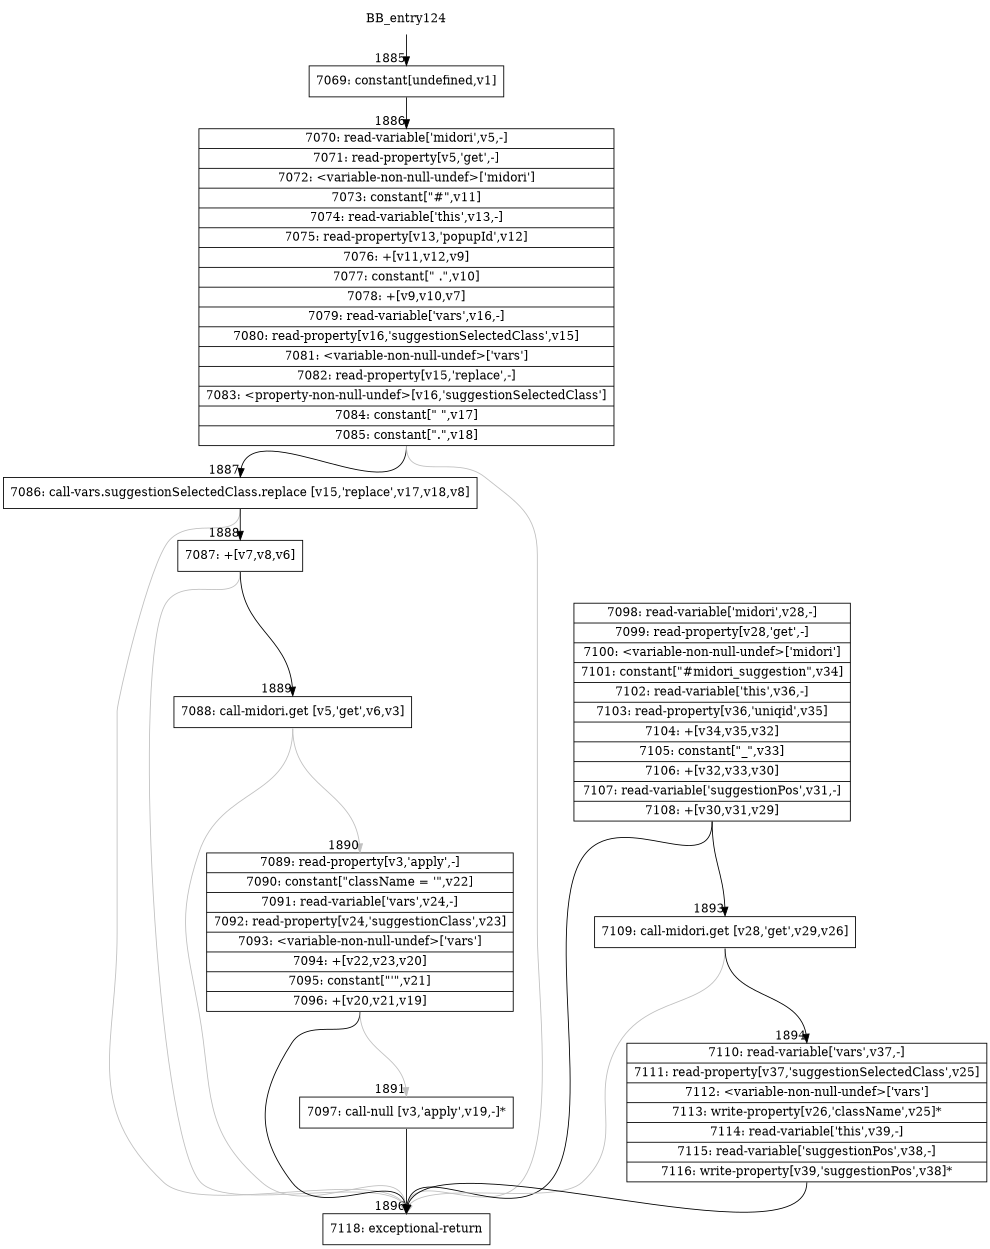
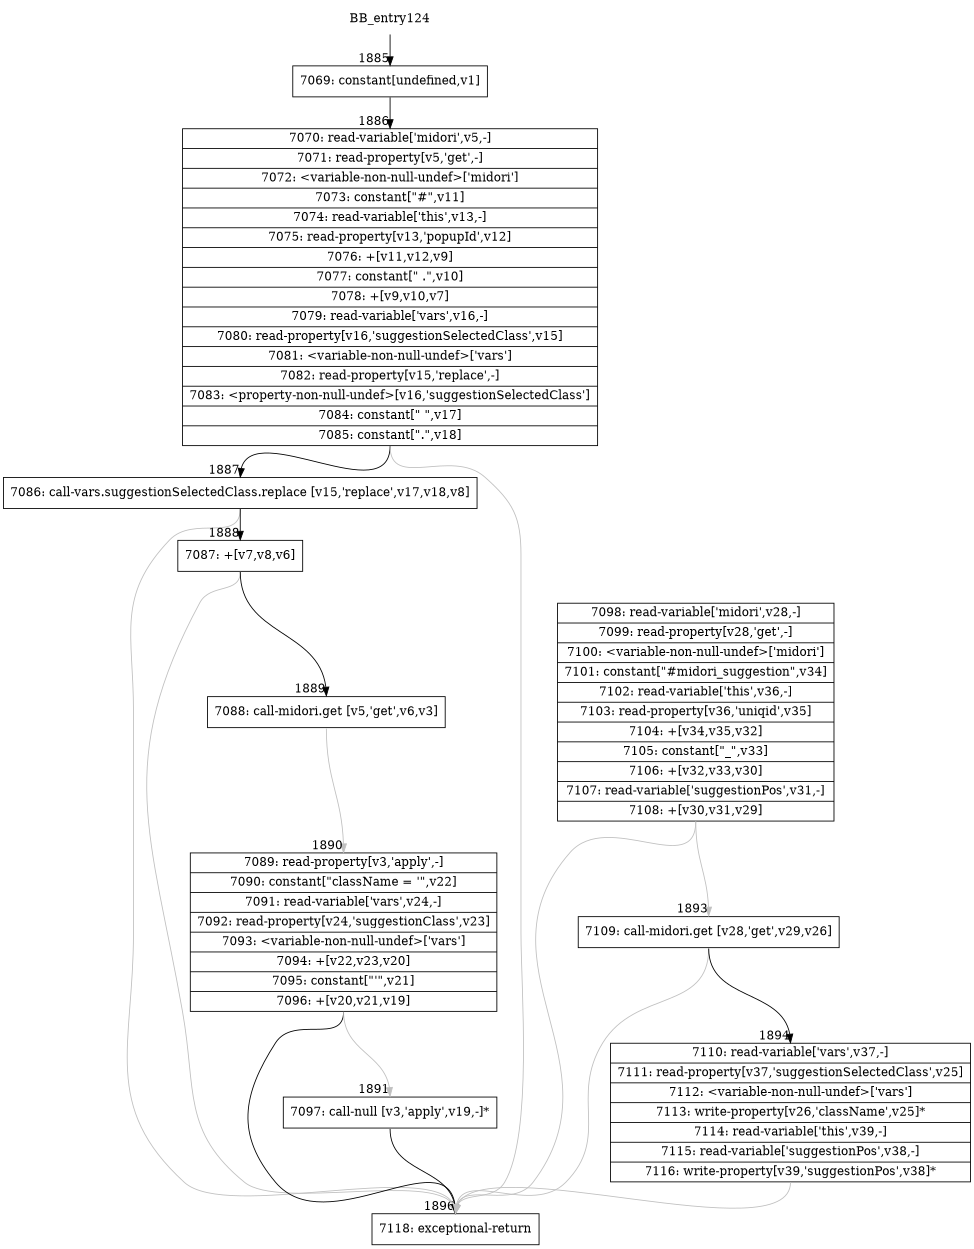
edge "7098: read-variable['midori',v28,-]" -> "7109: call-midori.get [v28,'get',v29,v26]": color black -> gray
edge "7088: call-midori.get [v5,'get',v6,v3]" -> "7118: exceptional-return": removed
edge "7098: read-variable['midori',v28,-]" -> "7118: exceptional-return": color black -> gray
edge "7110: read-variable['vars',v37,-]" -> "7118: exceptional-return": color black -> gray
